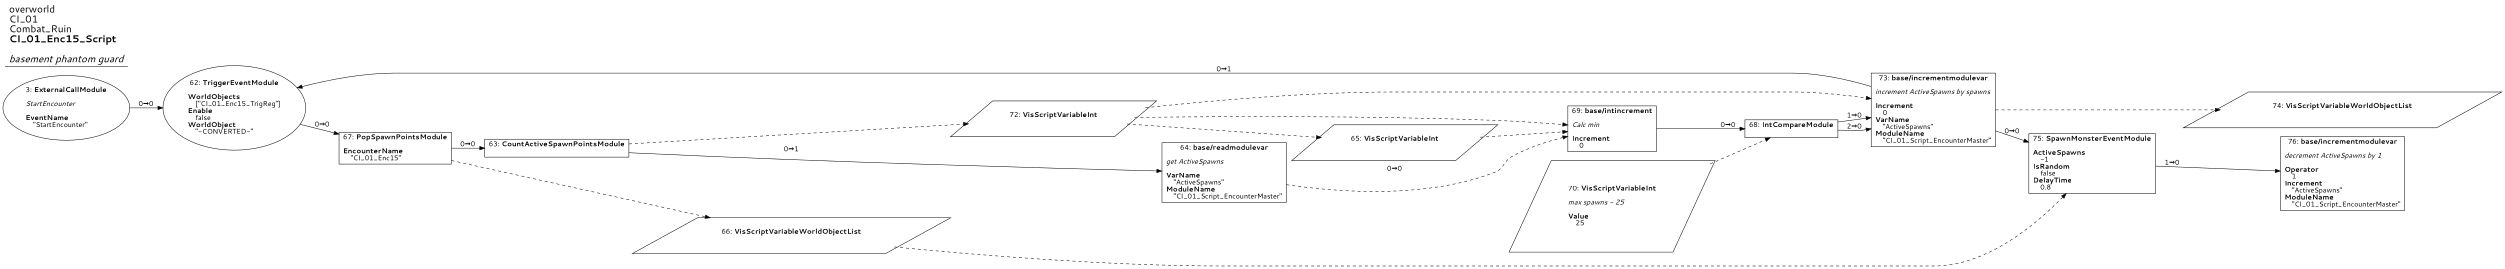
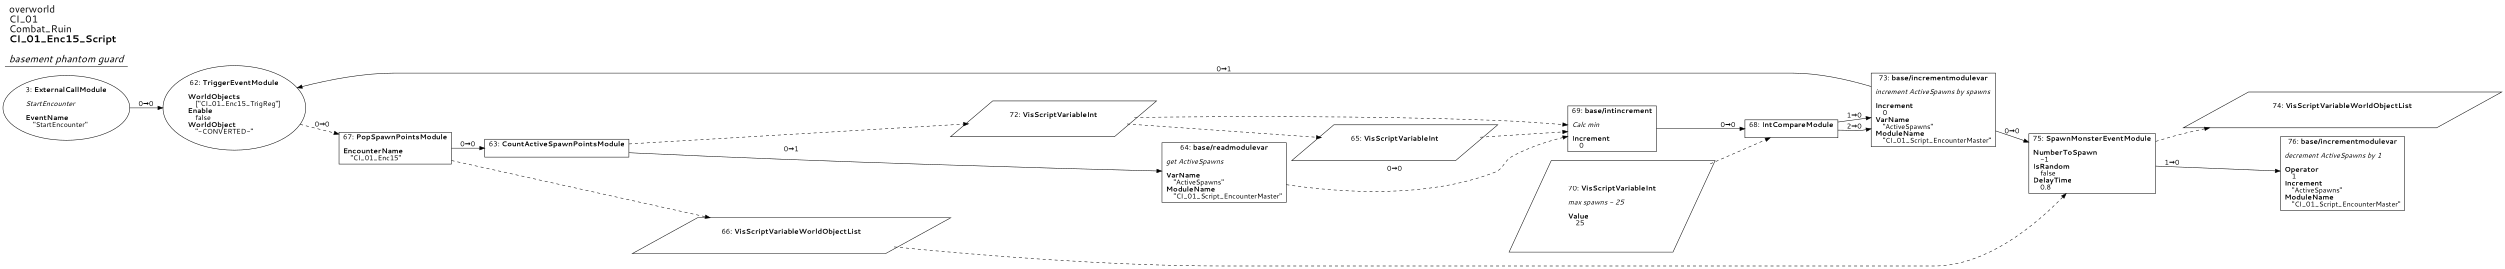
edge "72:" -> "73:": removed
edge "73:" -> "74:": now "75:" -> "74:"
edge "62:" -> "67:": style solid -> dashed
node "75:": text "ActiveSpawns" -> "NumberToSpawn"
